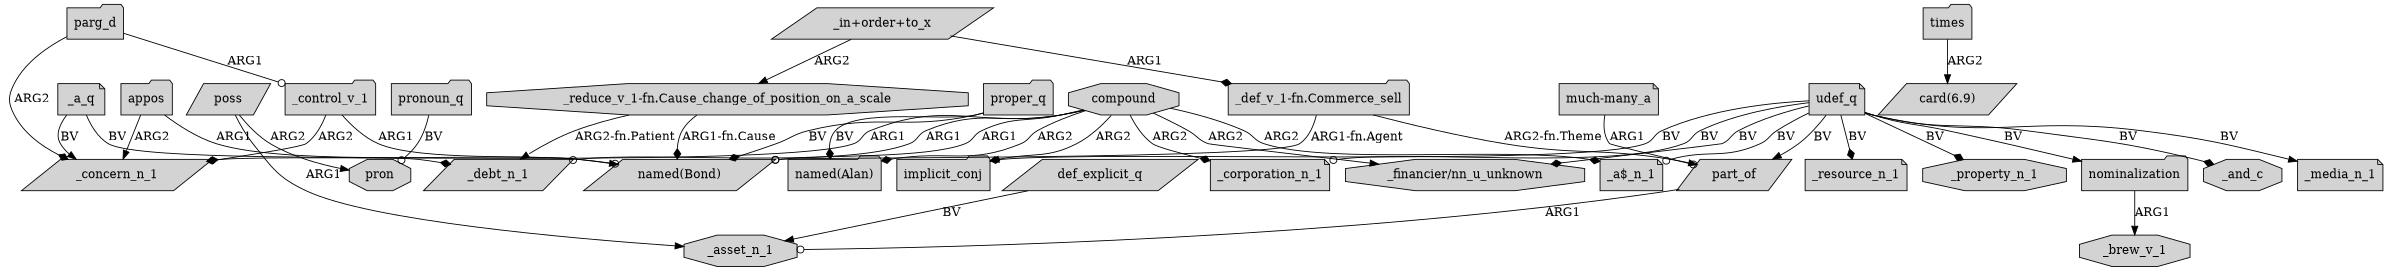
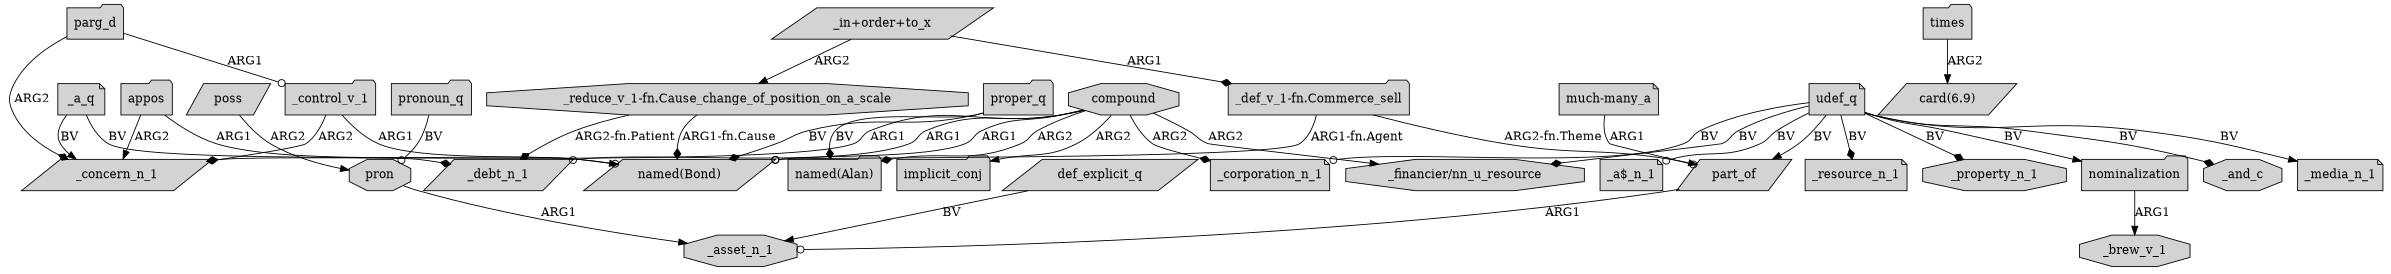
edge "_reduce_v_1-fn.Cause_change_of_position_on_a_scale" -> "_debt_n_1": arrowhead normal -> diamond
edge "compound" -> "_a$_n_1": removed, label "ARG2"
edge "udef_q" -> "implicit_conj": removed, label "BV"
node "_financier/nn_u_unknown": label "_financier/nn_u_unknown" -> "_financier/nn_u_resource"
edge "poss" -> "_asset_n_1": now "pron" -> "_asset_n_1"
